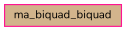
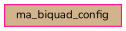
node "ma_biquad_biquad": label "ma_biquad_biquad" -> "ma_biquad_config"
